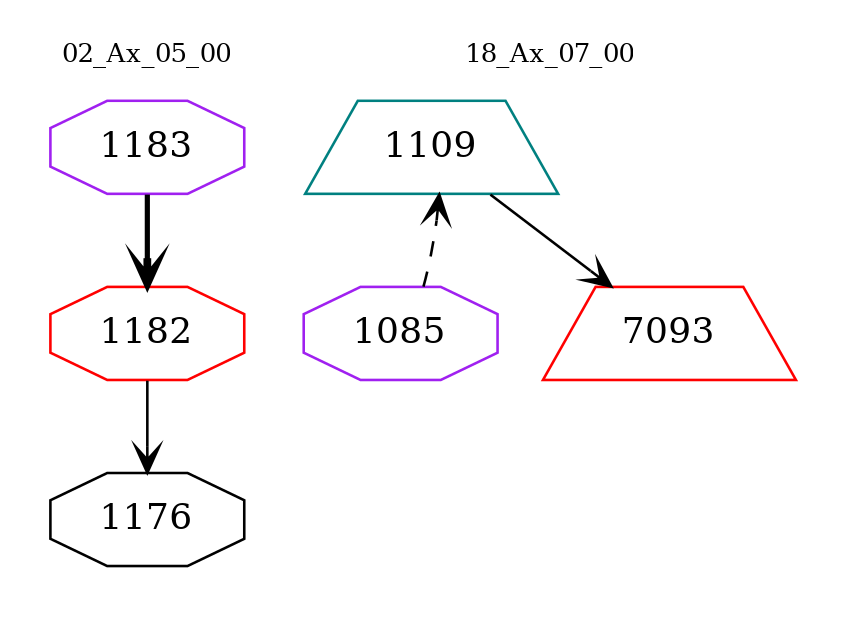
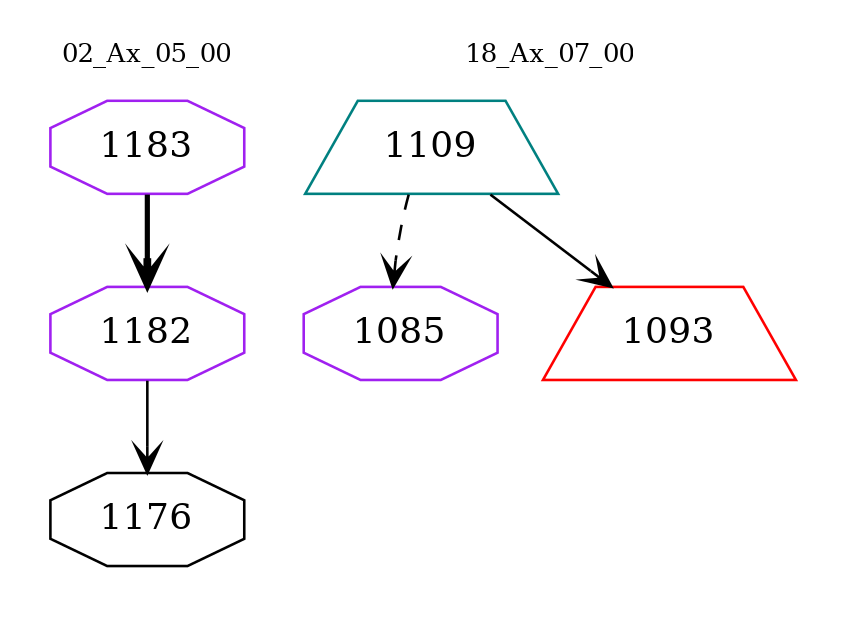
edge "1085" -> "1109": reversed
node "1182": color red -> purple
node "7093": label "7093" -> "1093"
